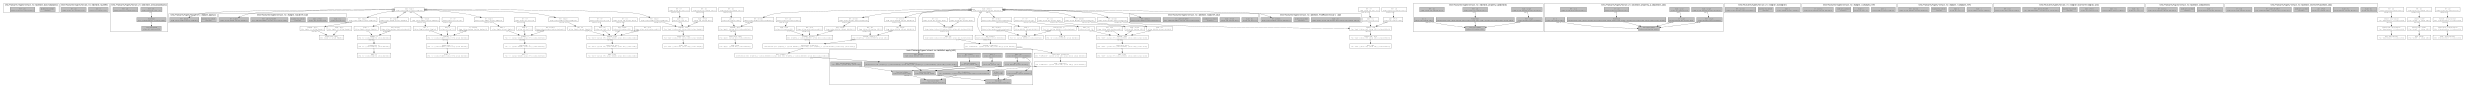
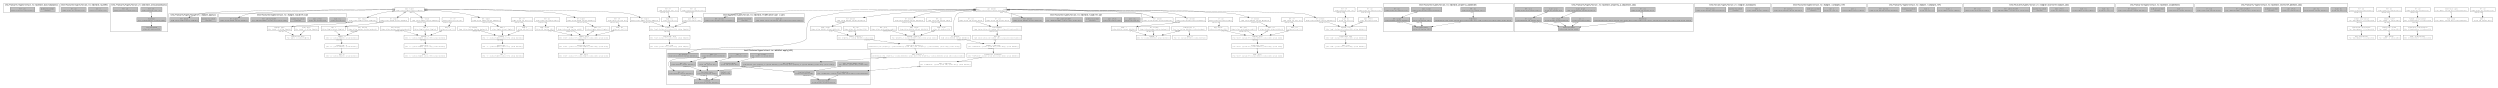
cluster "test/fixtures/types/struct.ro::Simple.is(Simple)": label "test/fixtures/types/struct.ro::Simple.is(Simple)" -> "test/struct/types/struct.ro::Simple.is(Simple)"
node "FunNode: apply (fun 'apply' ((alias i32)) (alias WithInt))": removed
